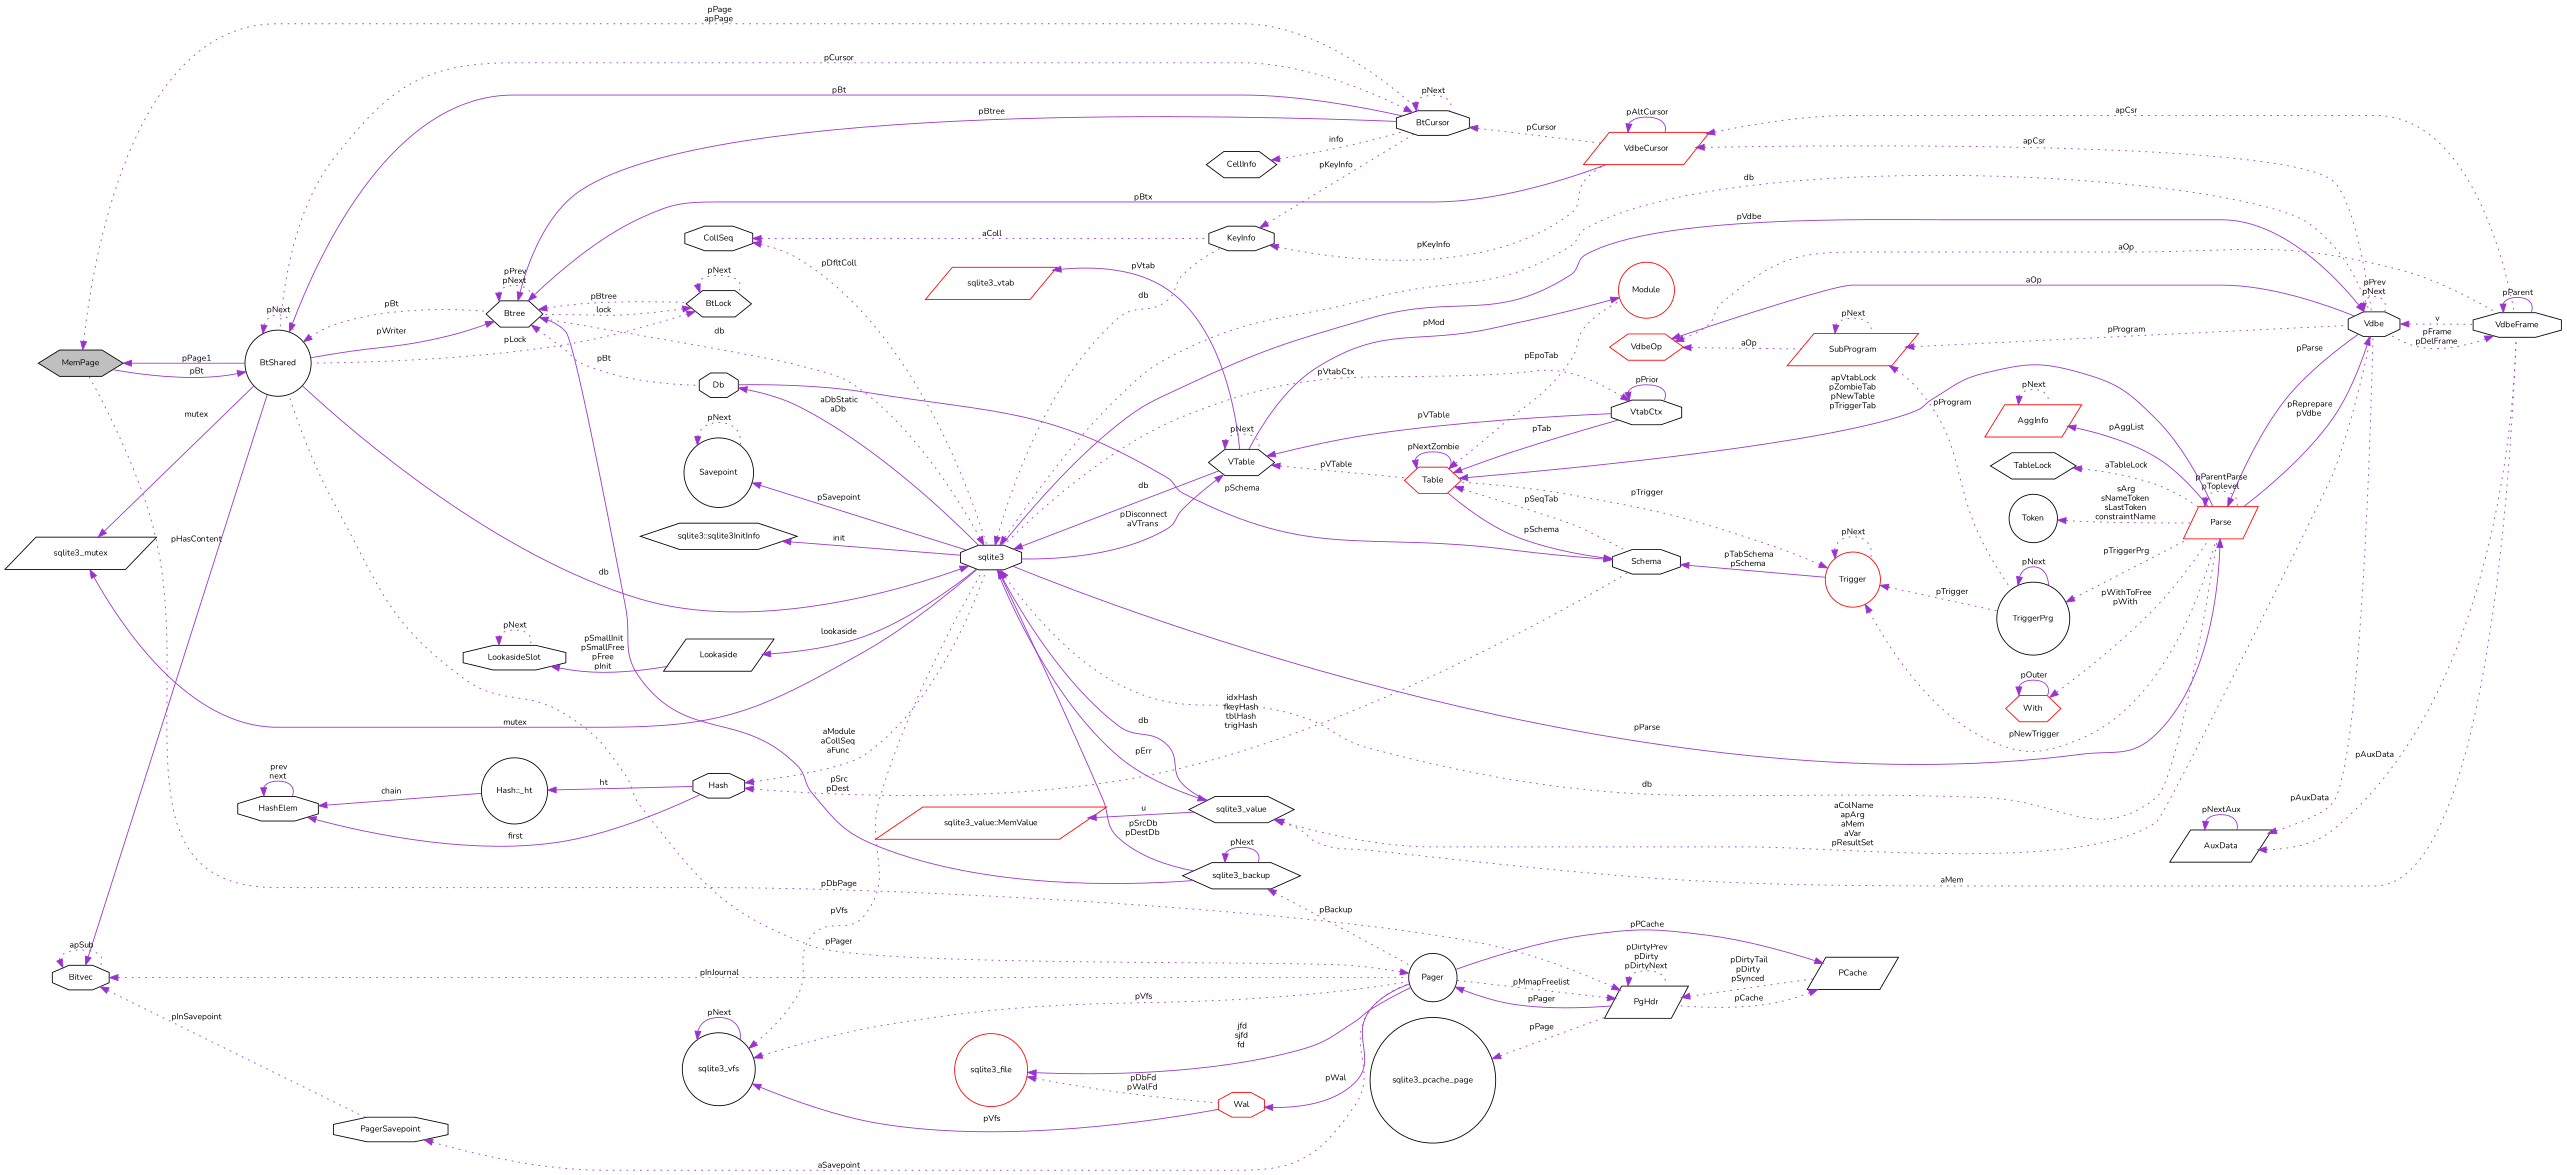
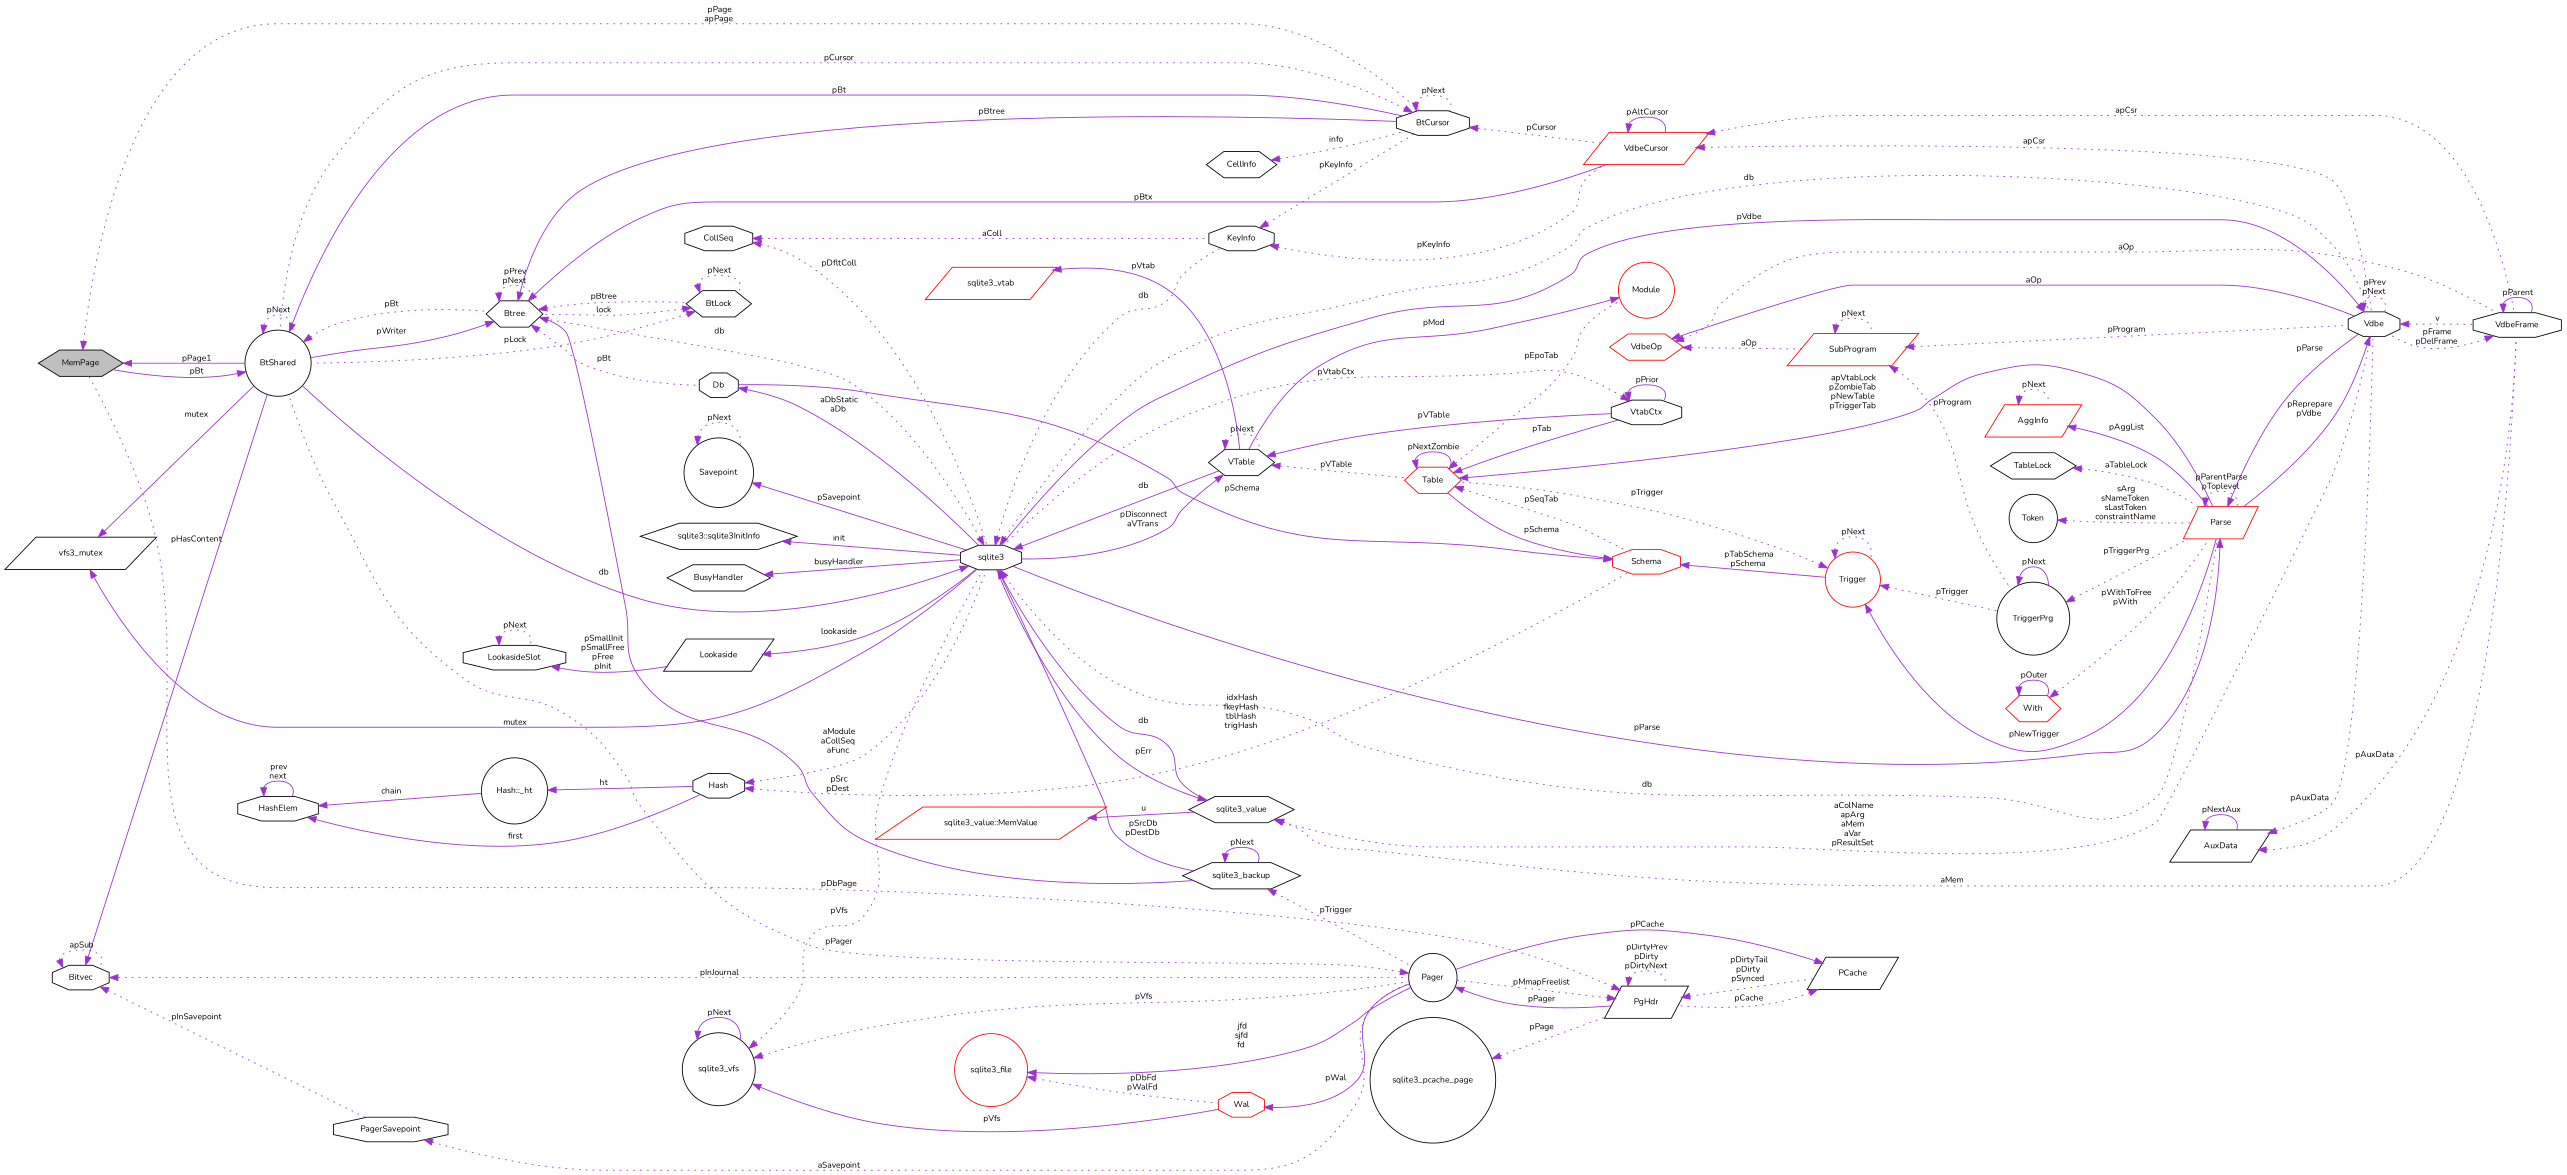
node "sqlite3_mutex": label "sqlite3_mutex" -> "vfs3_mutex"
node "Schema": color black -> red
node "BusyHandler": added
edge "Parse" -> "Trigger": style dotted -> solid
edge "Pager" -> "sqlite3_backup": label " pBackup" -> " pTrigger"
